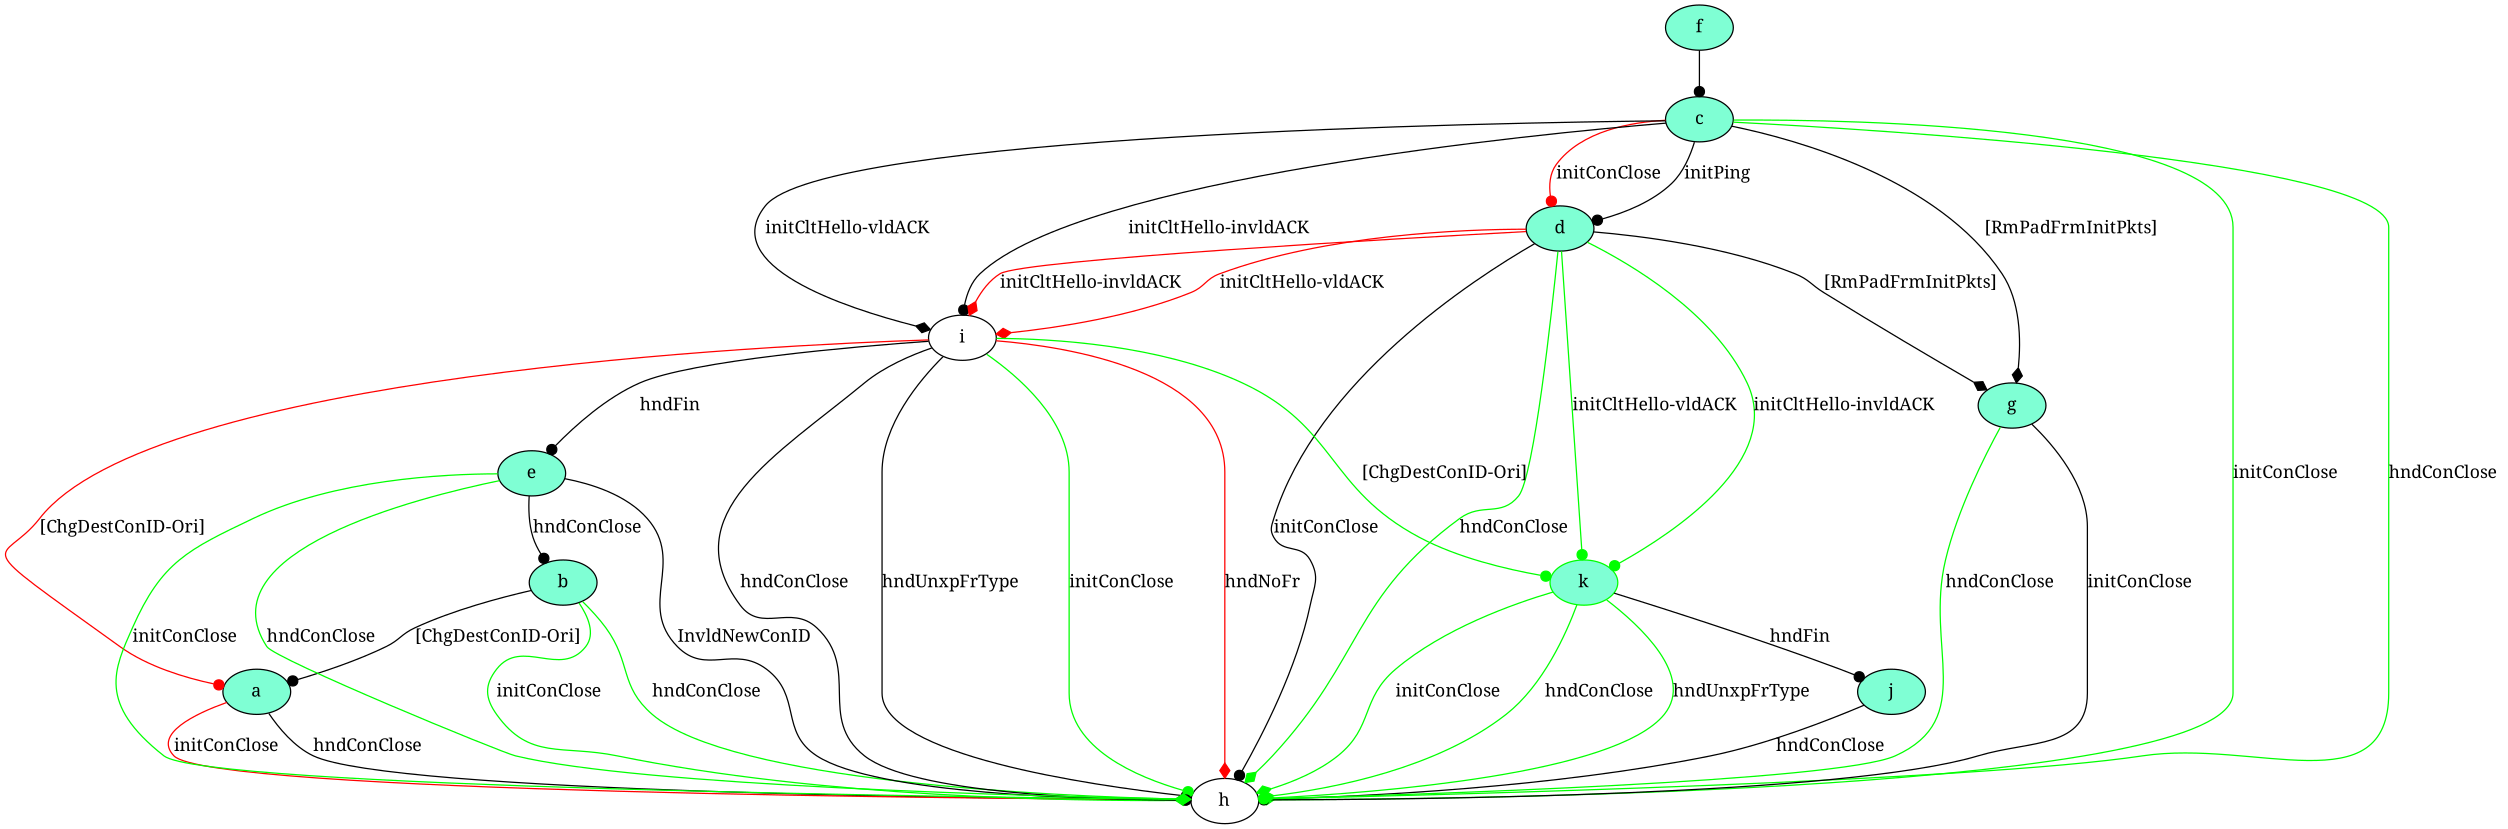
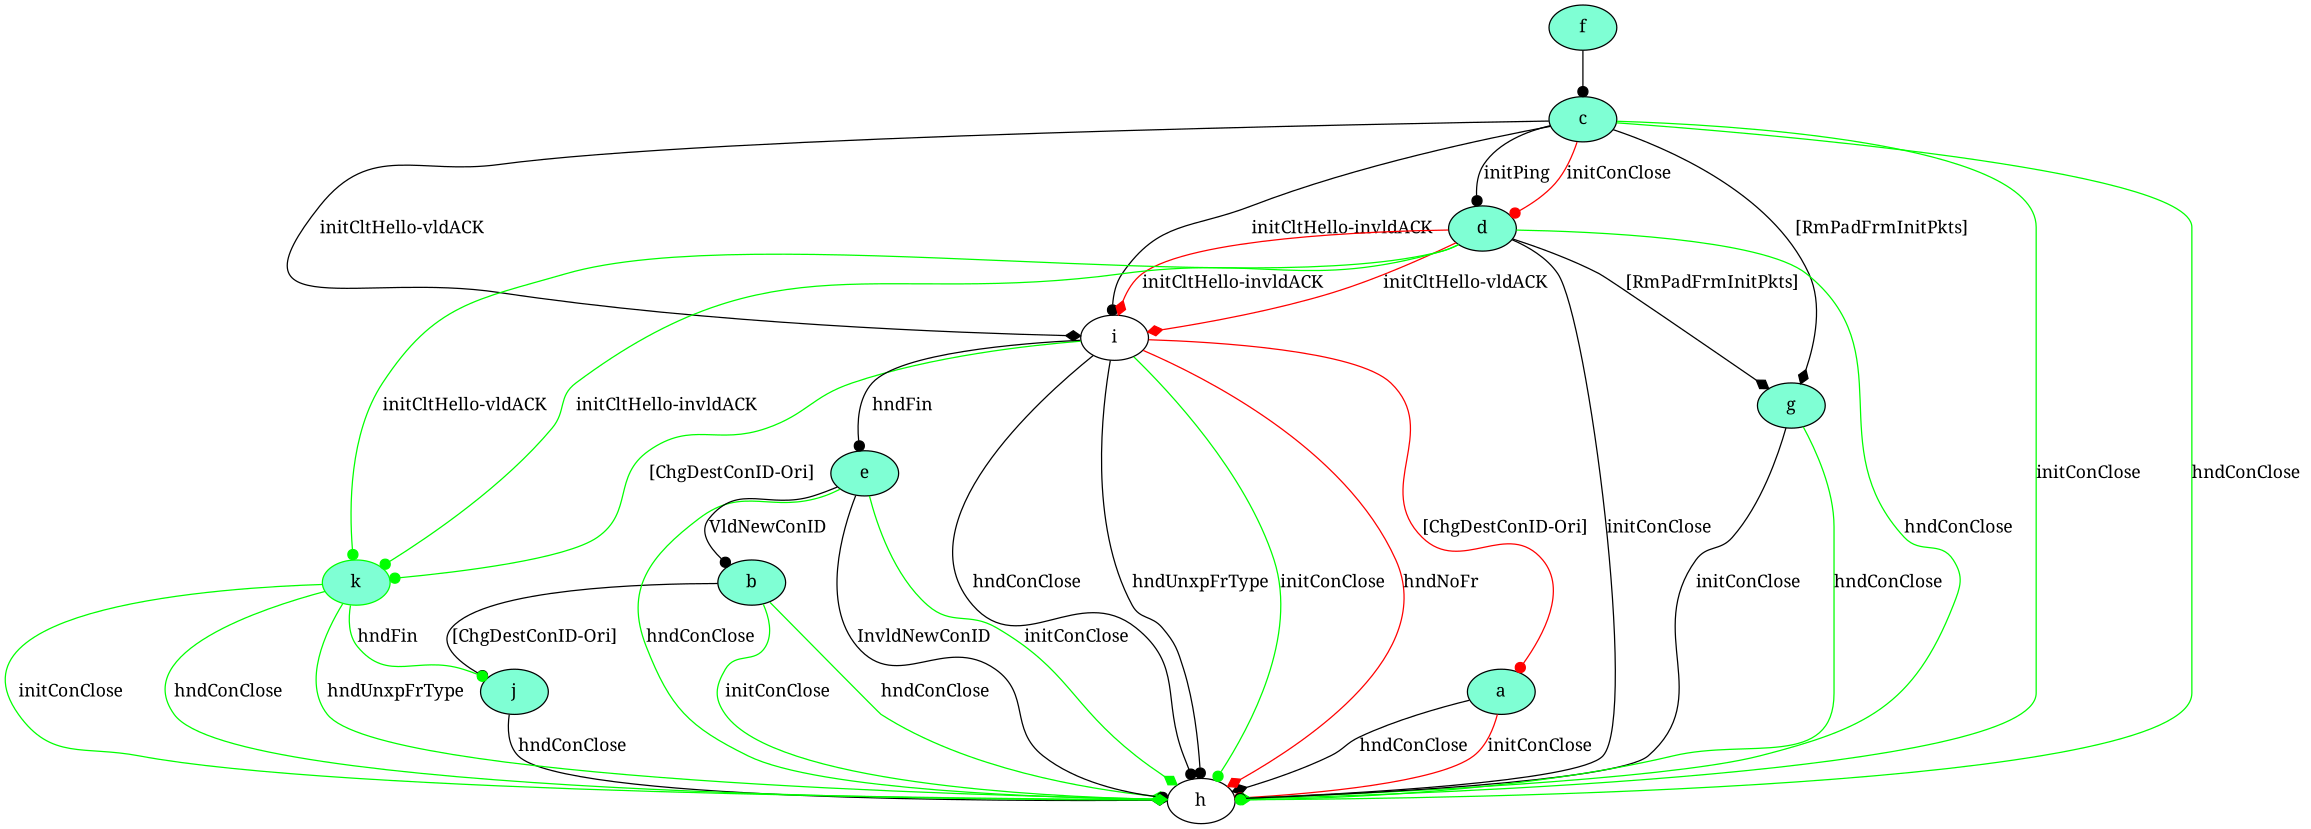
edge "e" -> "b": label "hndConClose " -> "VldNewConID "
edge "b" -> "a": now "b" -> "j"
edge "k" -> "j": color black -> green
